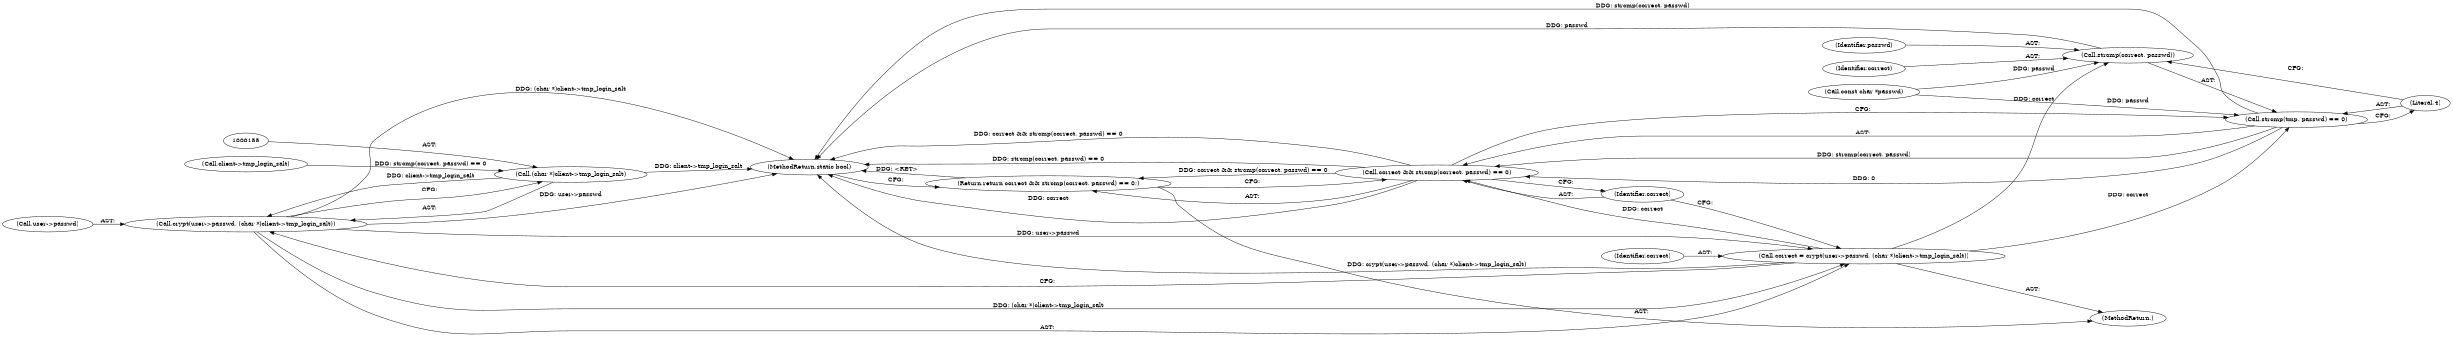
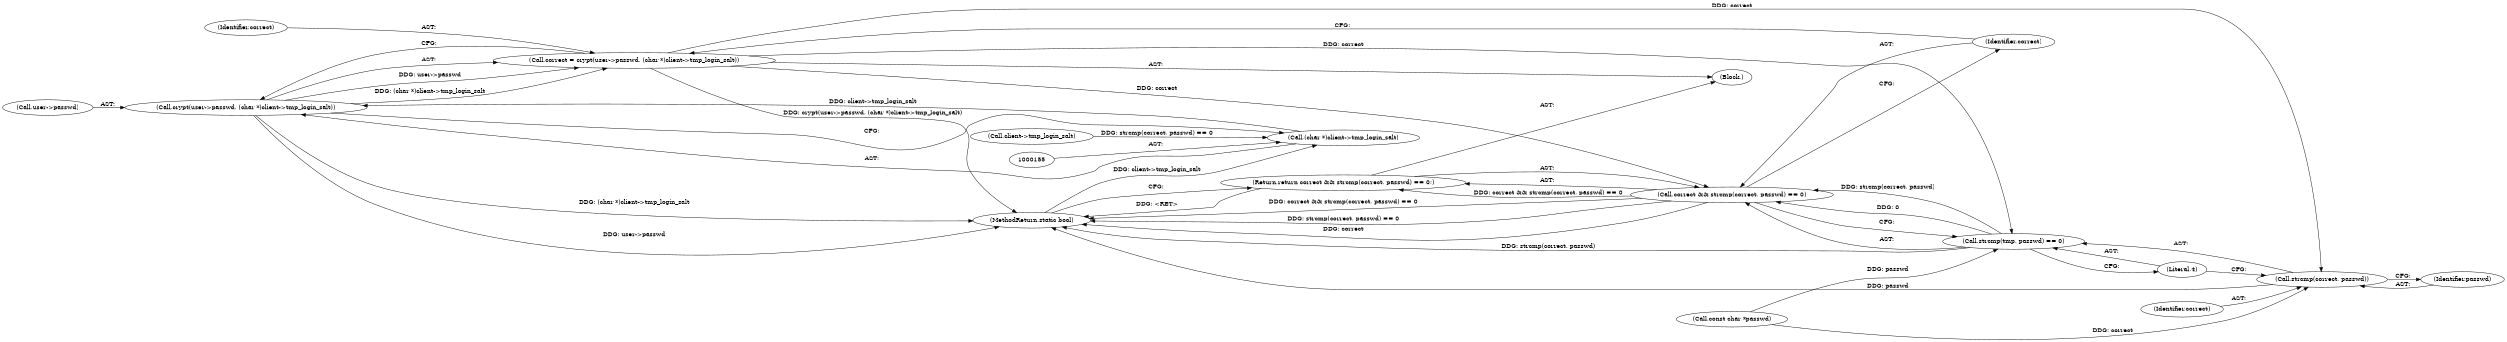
edge "(Call,const char *passwd)" -> "(Call,strcmp(correct, passwd))": label "DDG: passwd" -> "DDG: correct"
edge "(Call,(char *)client->tmp_login_salt)" -> "(MethodReturn,static bool)": reversed
edge "(Return,return correct && strcmp(correct, passwd) == 0;)" -> "(Call,correct && strcmp(correct, passwd) == 0)": label "CFG: " -> "AST: "
edge "(Call,strcmp(correct, passwd))" -> "(Identifier,passwd)": added, label "CFG:"
node "(MethodReturn,)": label "(MethodReturn,)" -> "(Block,)"
